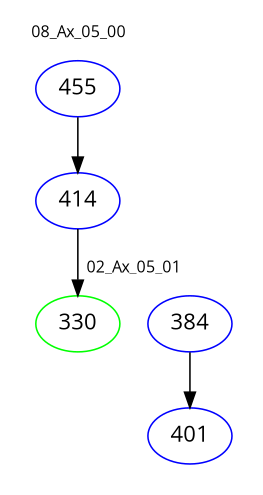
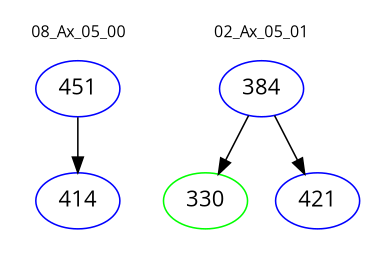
node "455": label "455" -> "451"
edge "414" -> "330": now "384" -> "330"
node "401": label "401" -> "421"
